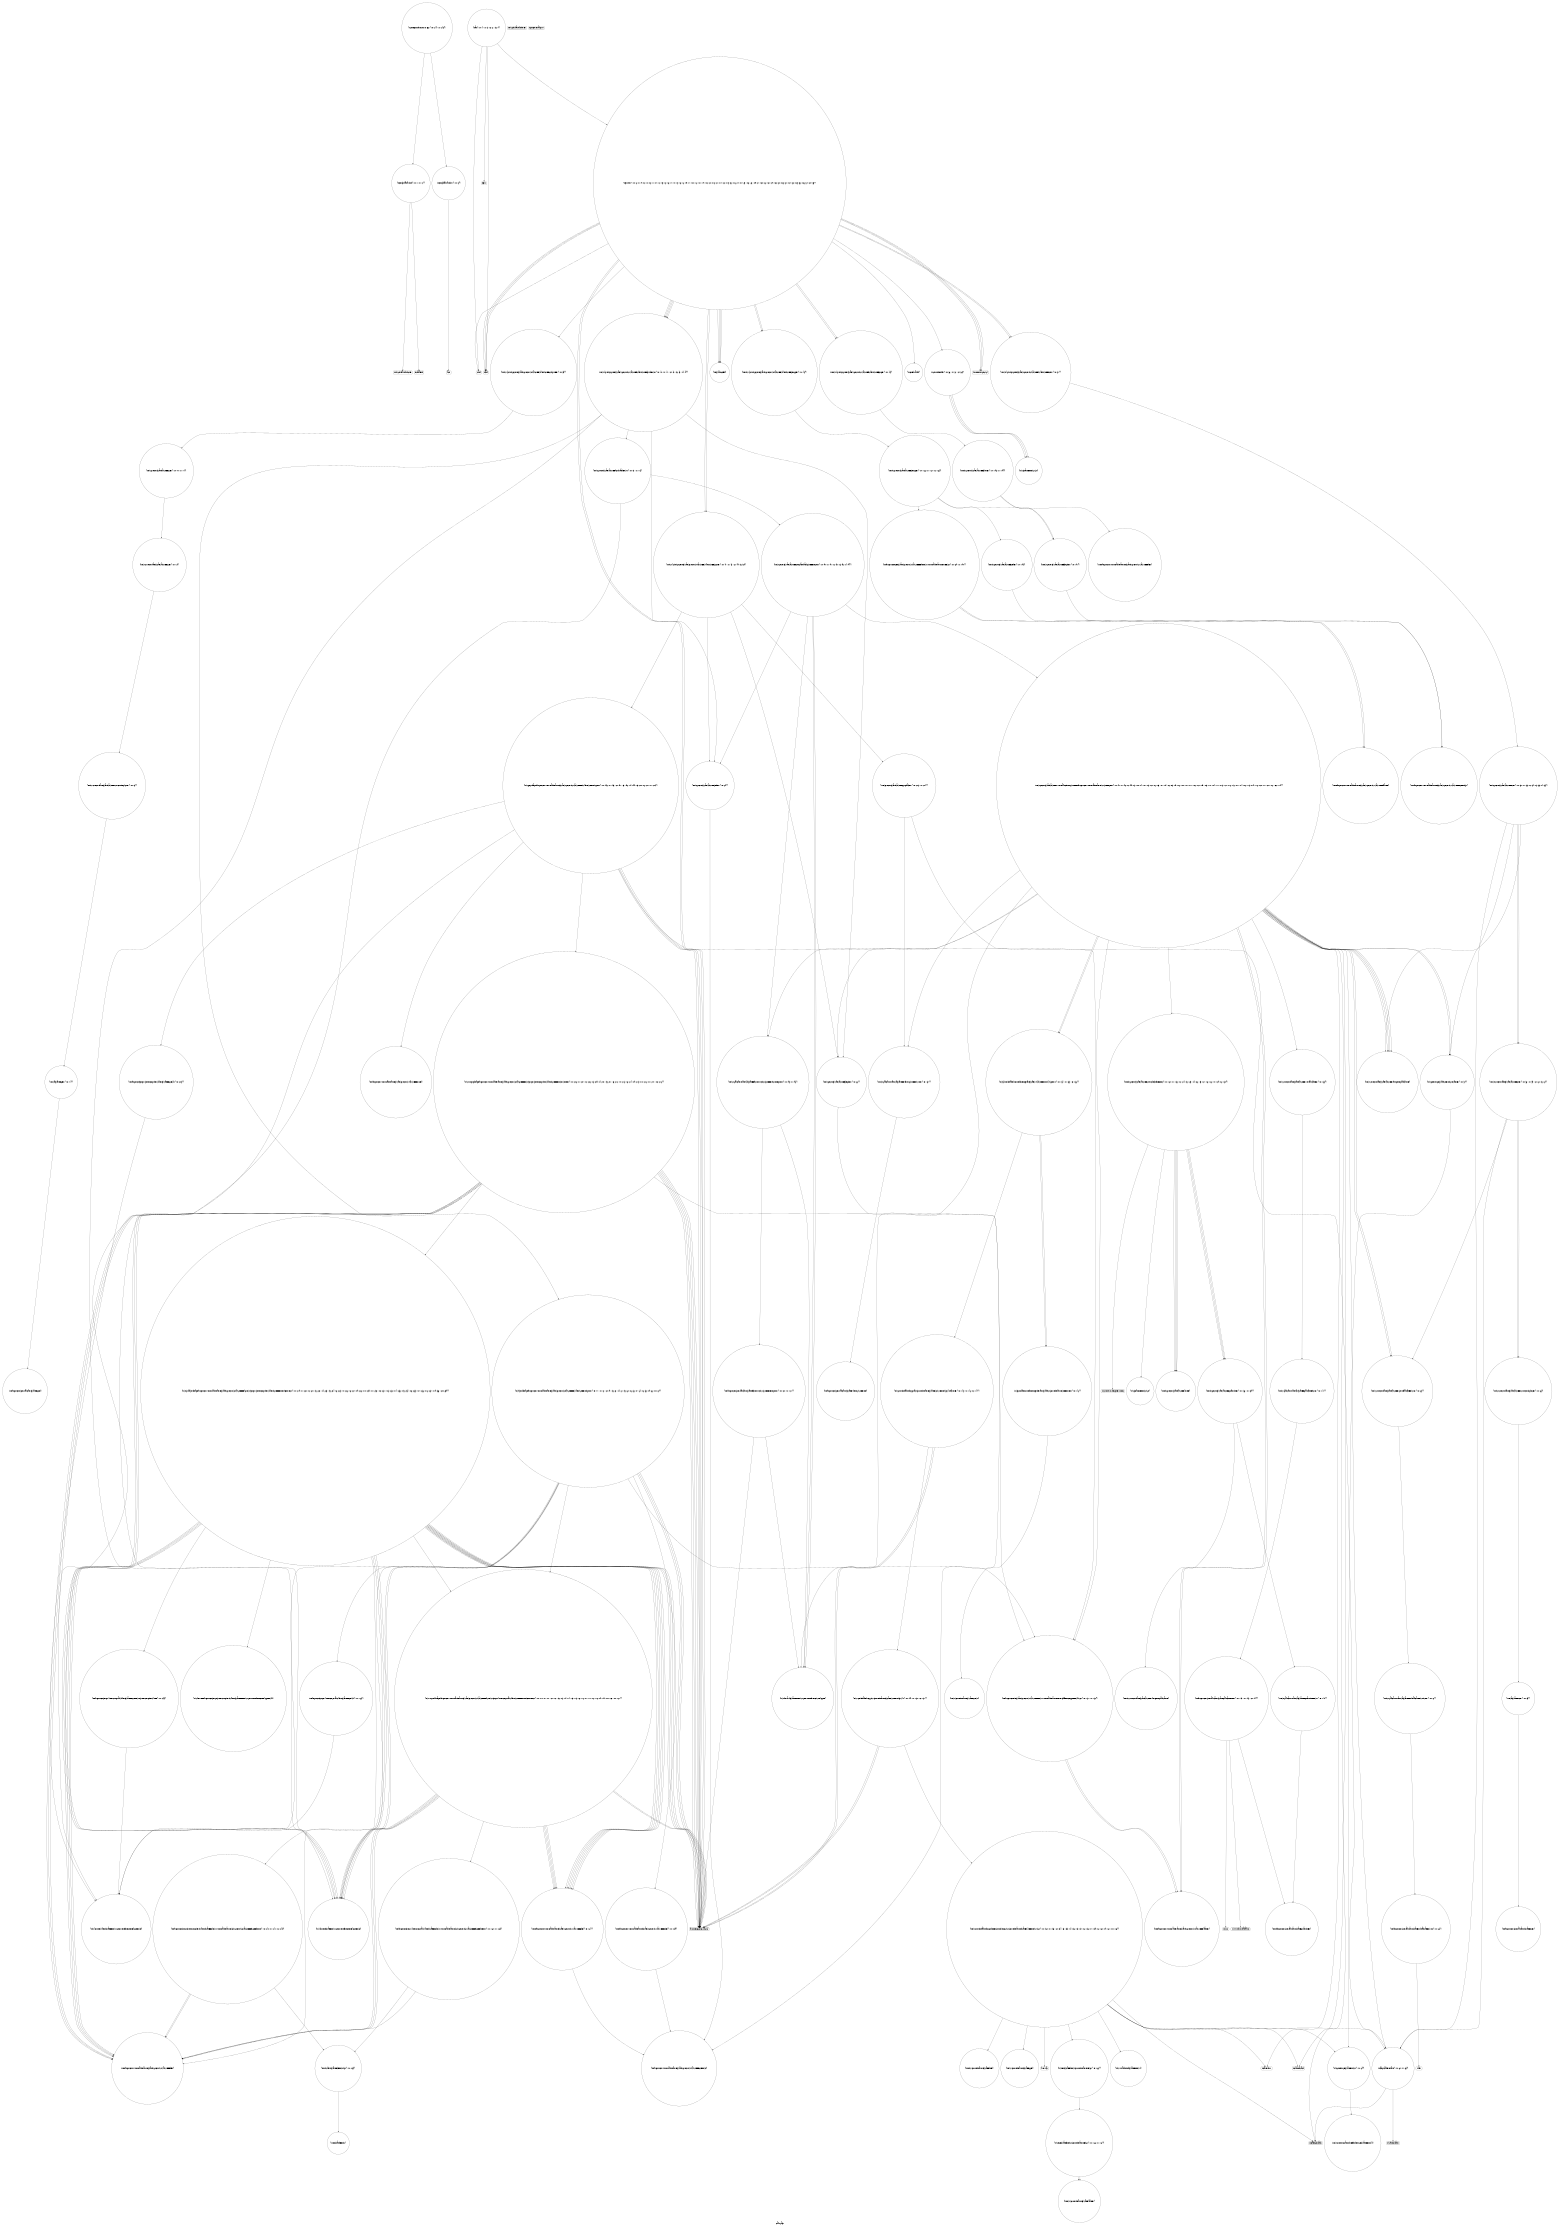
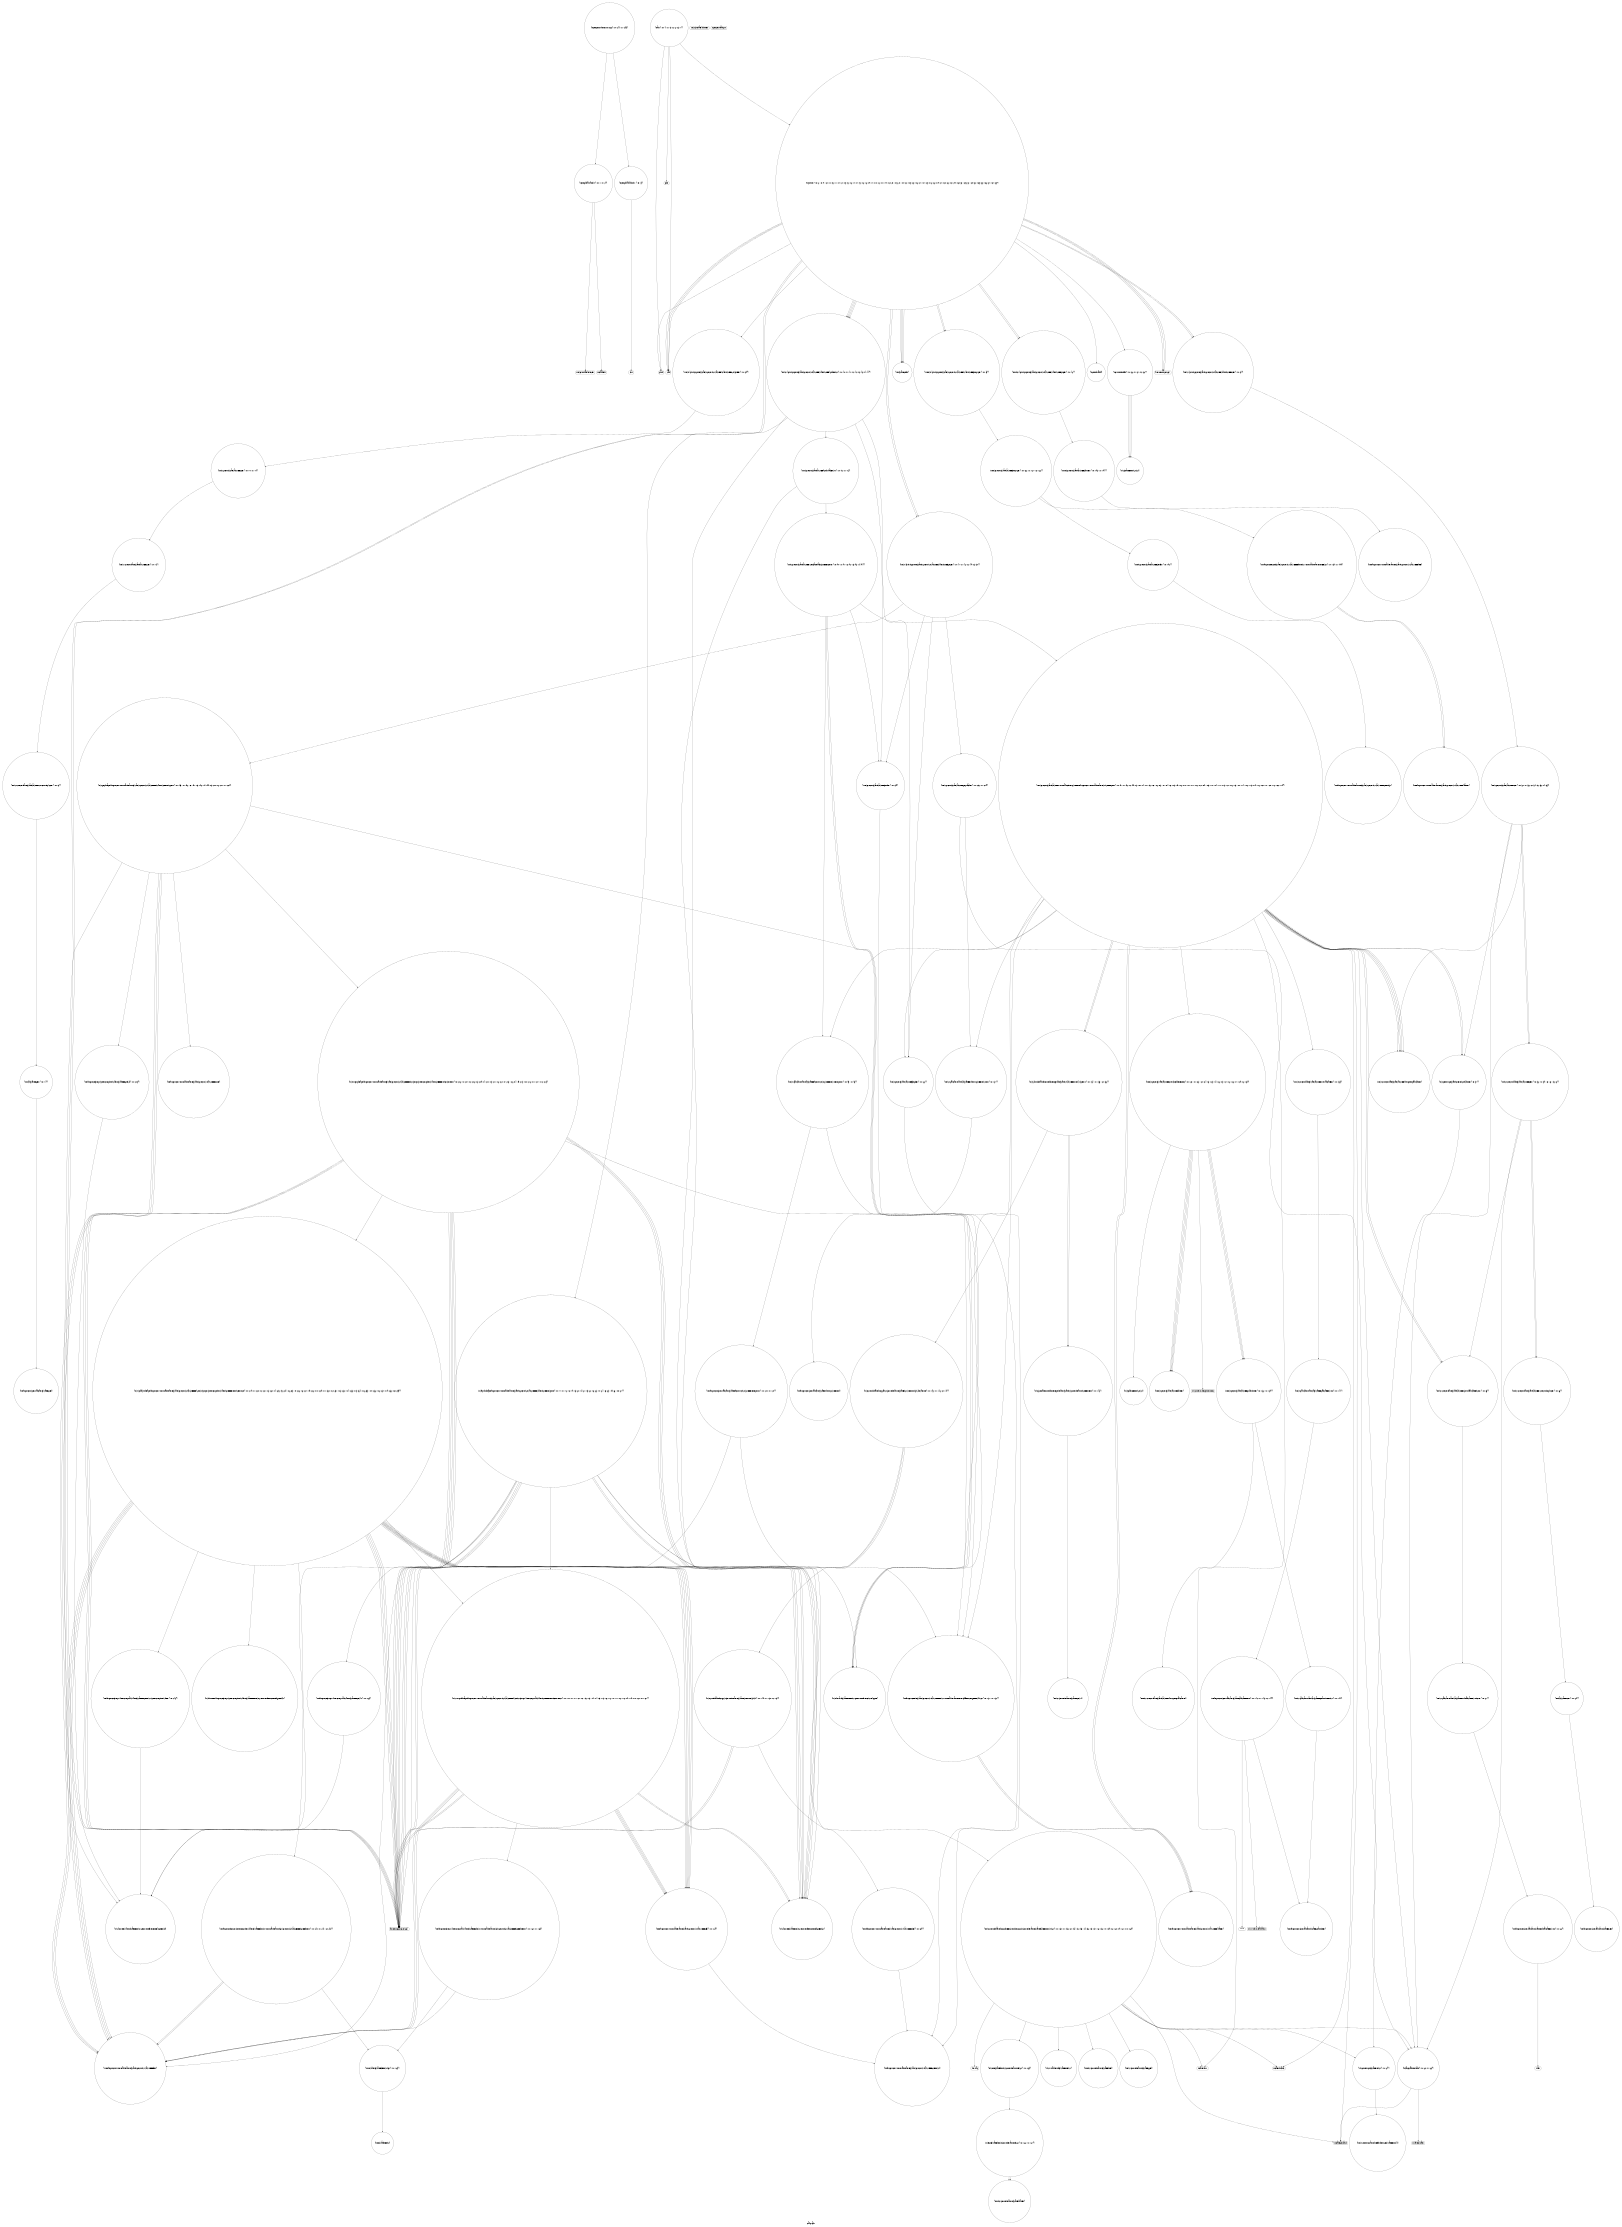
node "{_ZNKSt6vectorI5StateSaIS0_EE5beginEv|{<s0>191}}": removed
